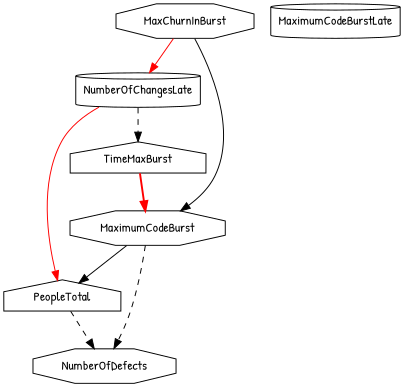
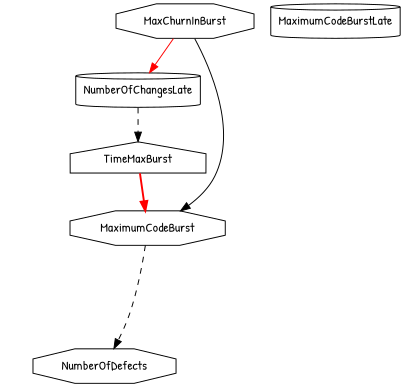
node "PeopleTotal": removed
